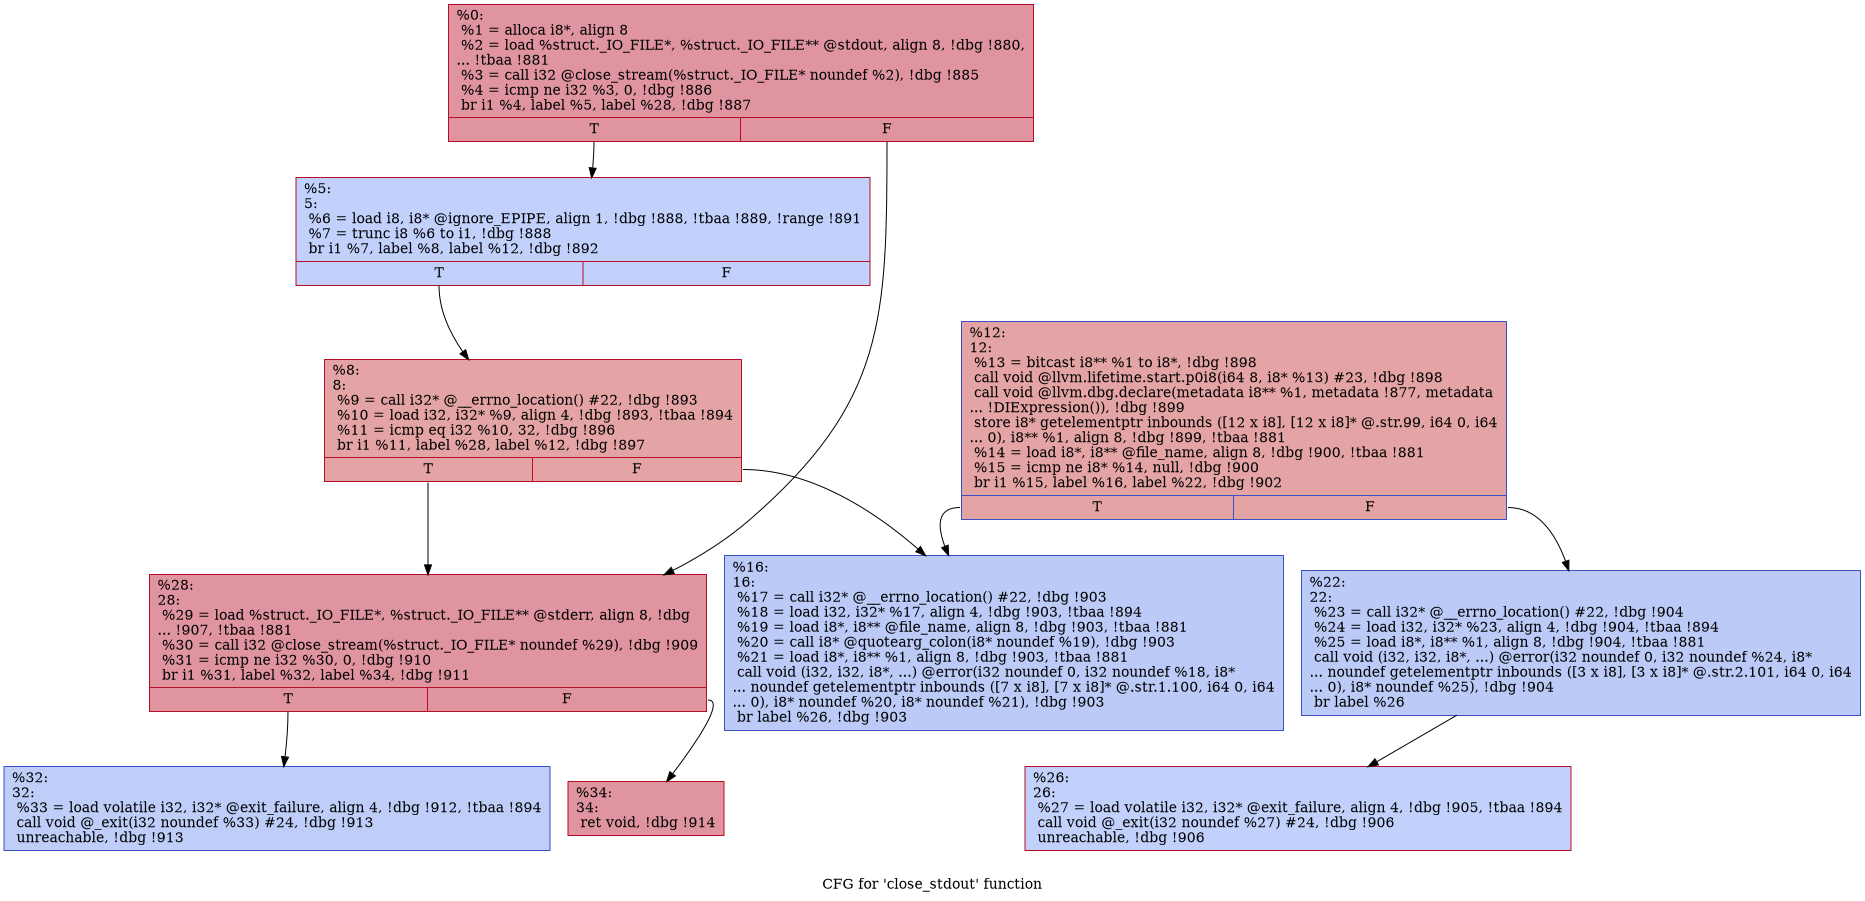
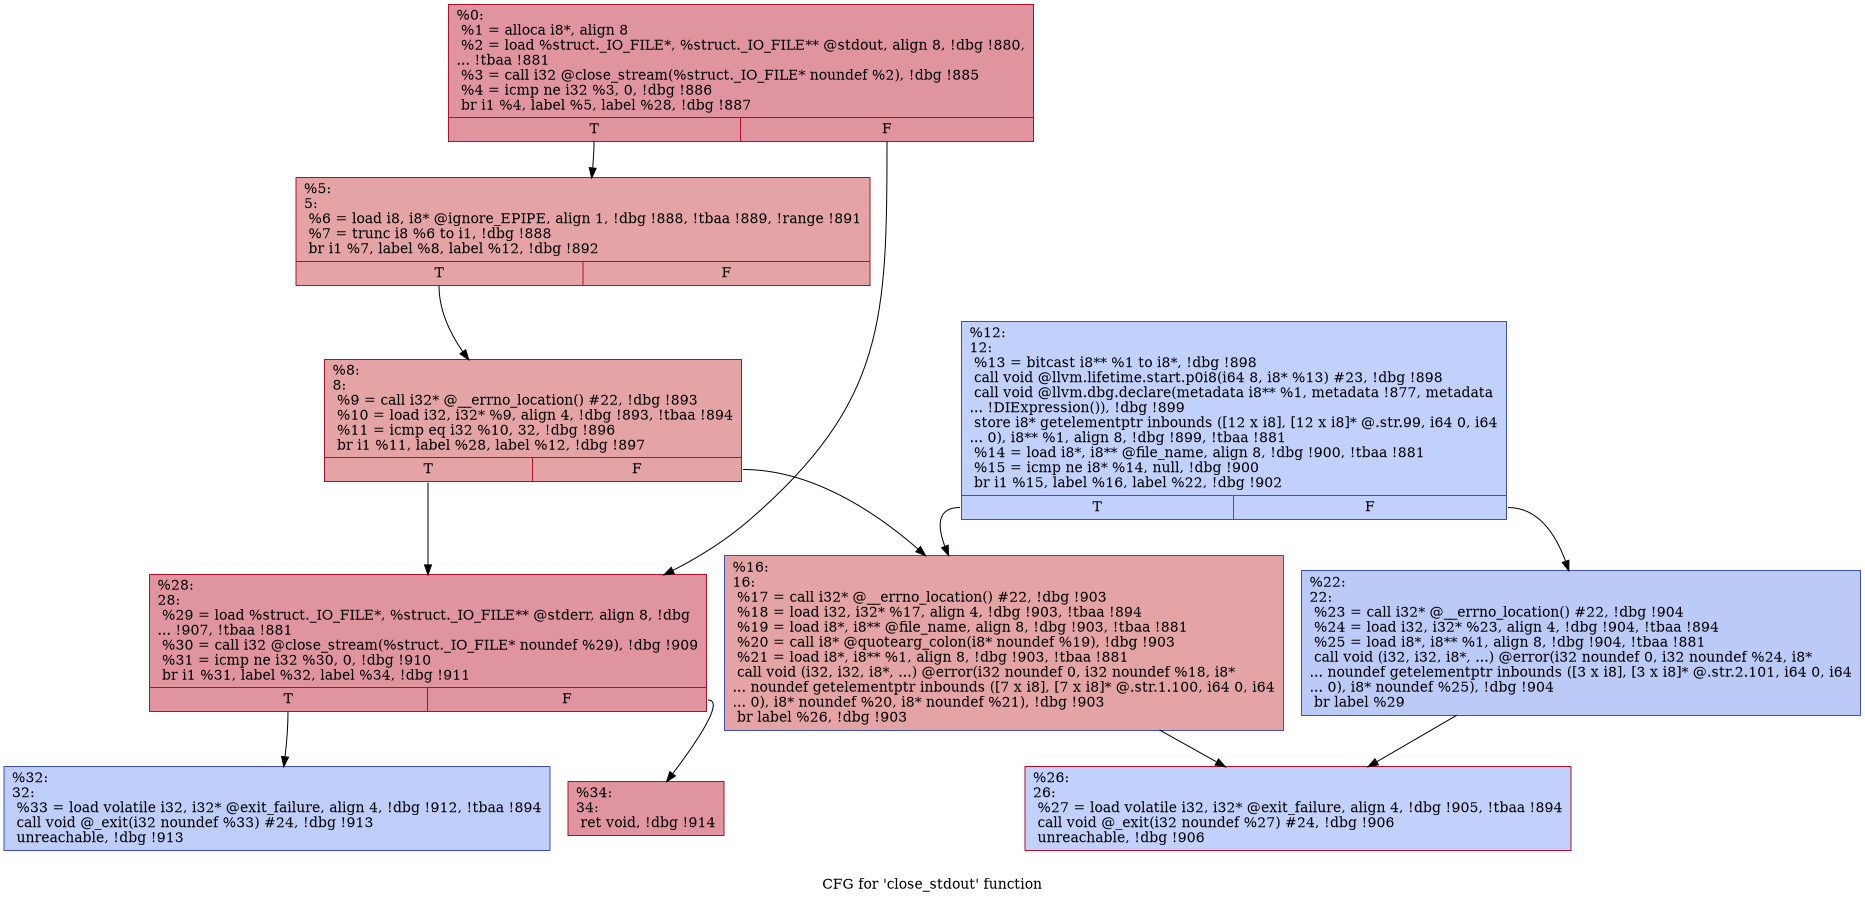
node "%5:": fillcolor #7396f570 -> #c32e3170
node "%12:": fillcolor #c32e3170 -> #7396f570
node "%16:": fillcolor #6687ed70 -> #c32e3170
node "%22:": text "br label %26" -> "br label %29"
edge "%16:" -> "%26:": added
